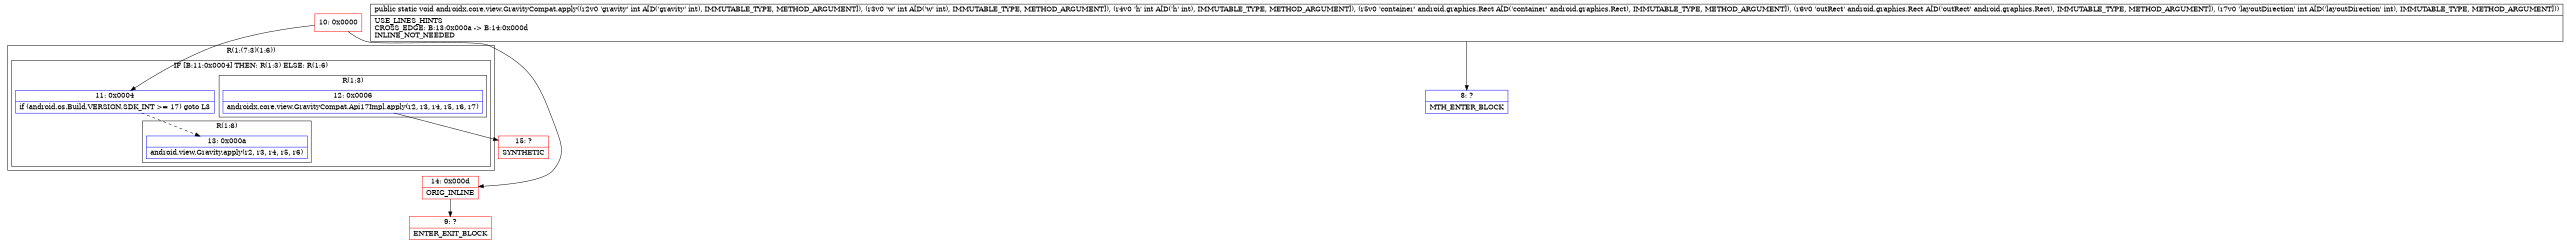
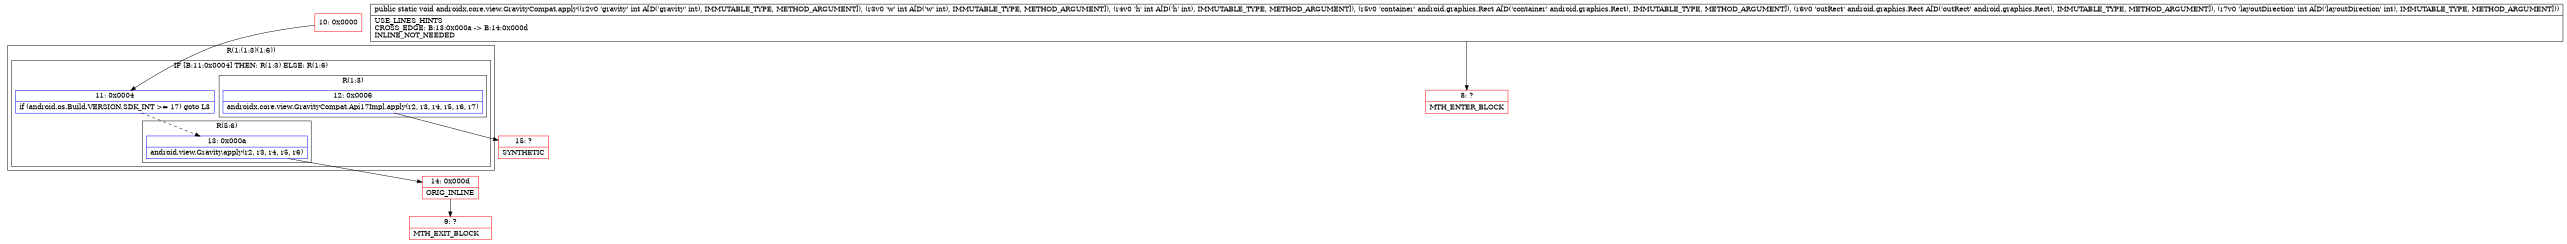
cluster "R(1:(7:3)(1:6))": label "R(1:(7:3)(1:6))" -> "R(1:(1:3)(1:6))"
edge "10: 0x0000" -> "14: 0x000d": now "13: 0x000a" -> "14: 0x000d"
node "8: ?": color blue -> red
cluster "R(1:6)": label "R(1:6)" -> "R(5:6)"
node "9: ?": text "ENTER_EXIT_BLOCK" -> "MTH_EXIT_BLOCK"
